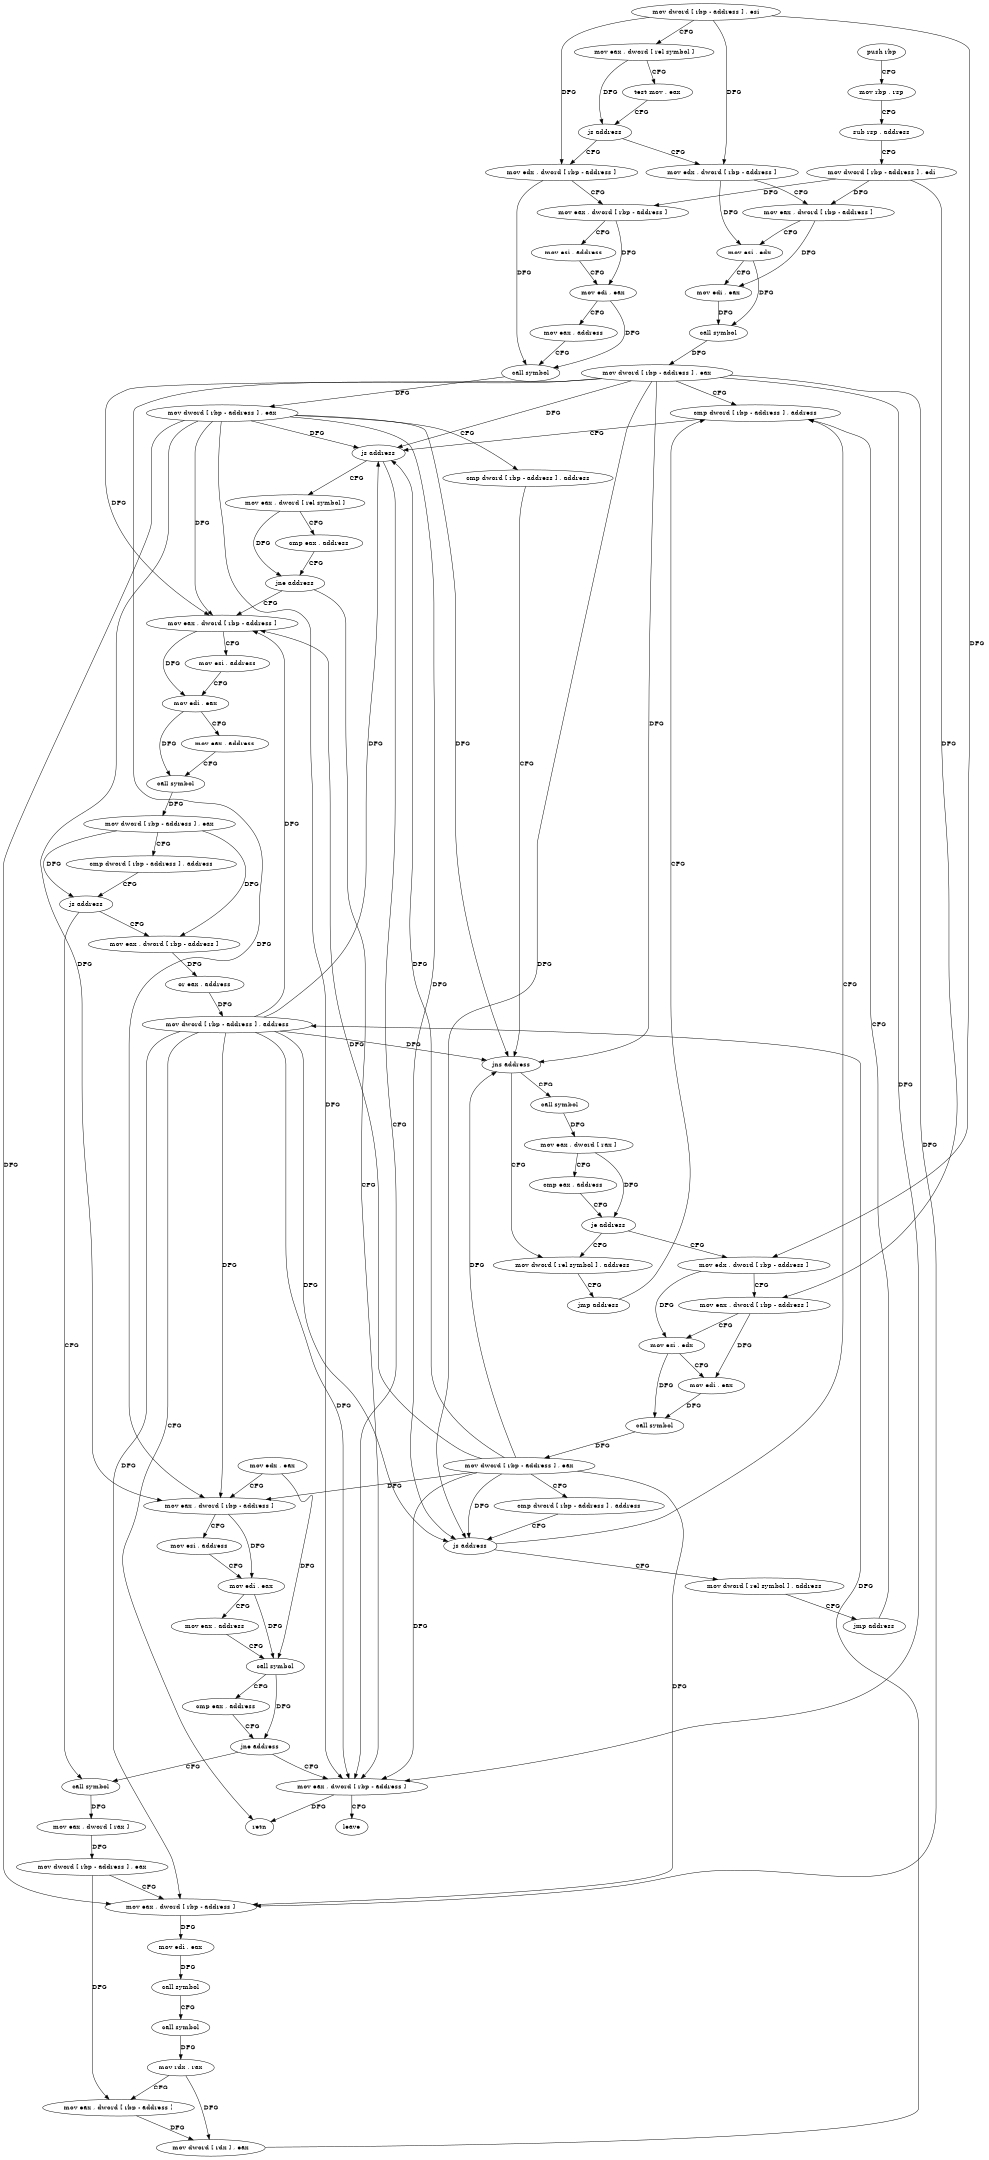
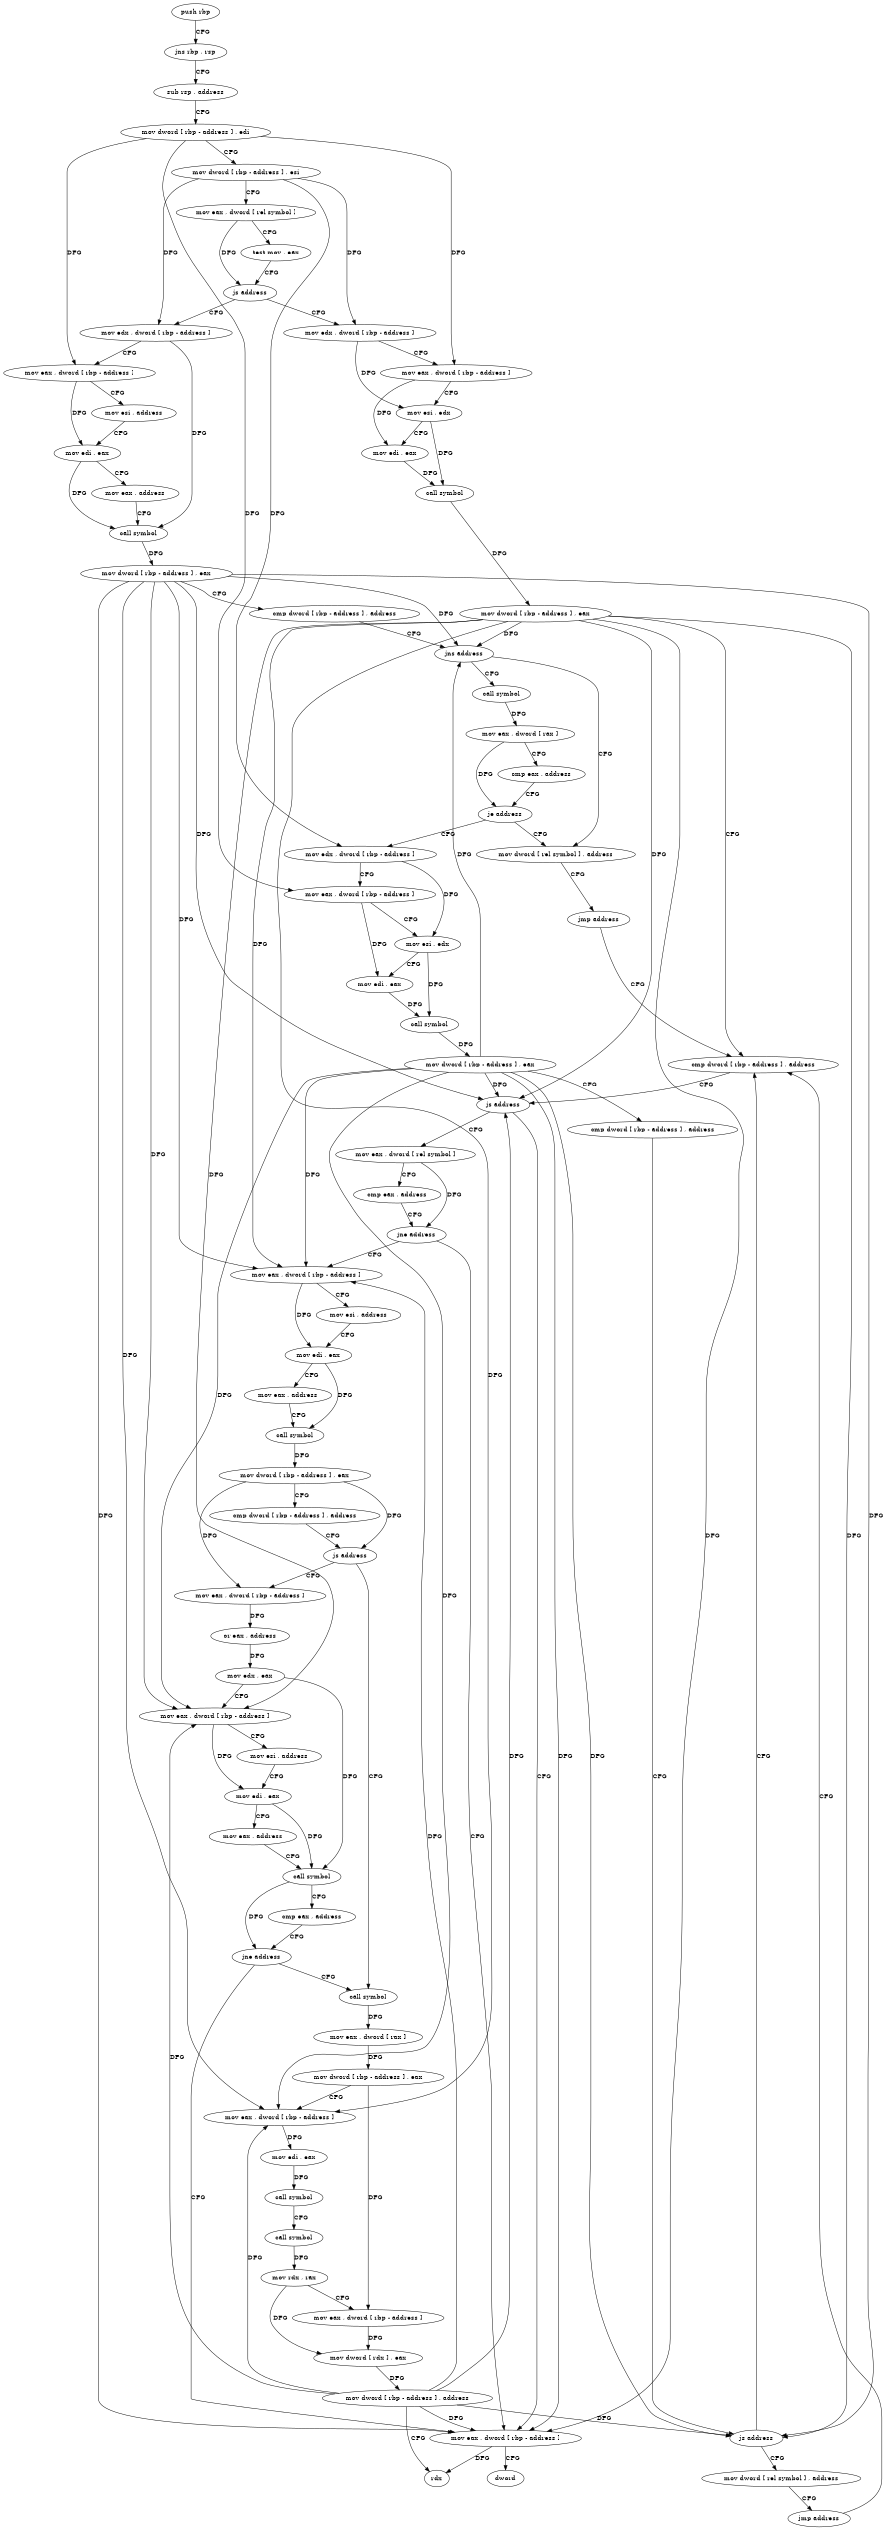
node "mov rbp , rsp": label "mov rbp , rsp" -> "jns rbp , rsp"
edge "mov dword [ rbp - address ] , edi" -> "mov dword [ rbp - address ] , esi": added, label "CFG"
edge "or eax , address" -> "mov dword [ rbp - address ] , address": now "or eax , address" -> "mov edx , eax"
edge "mov dword [ rbp - address ] , address" -> "jns address": removed, label "DFG"
node "retn": label "retn" -> "rdx"
node "leave": label "leave" -> "dword"
